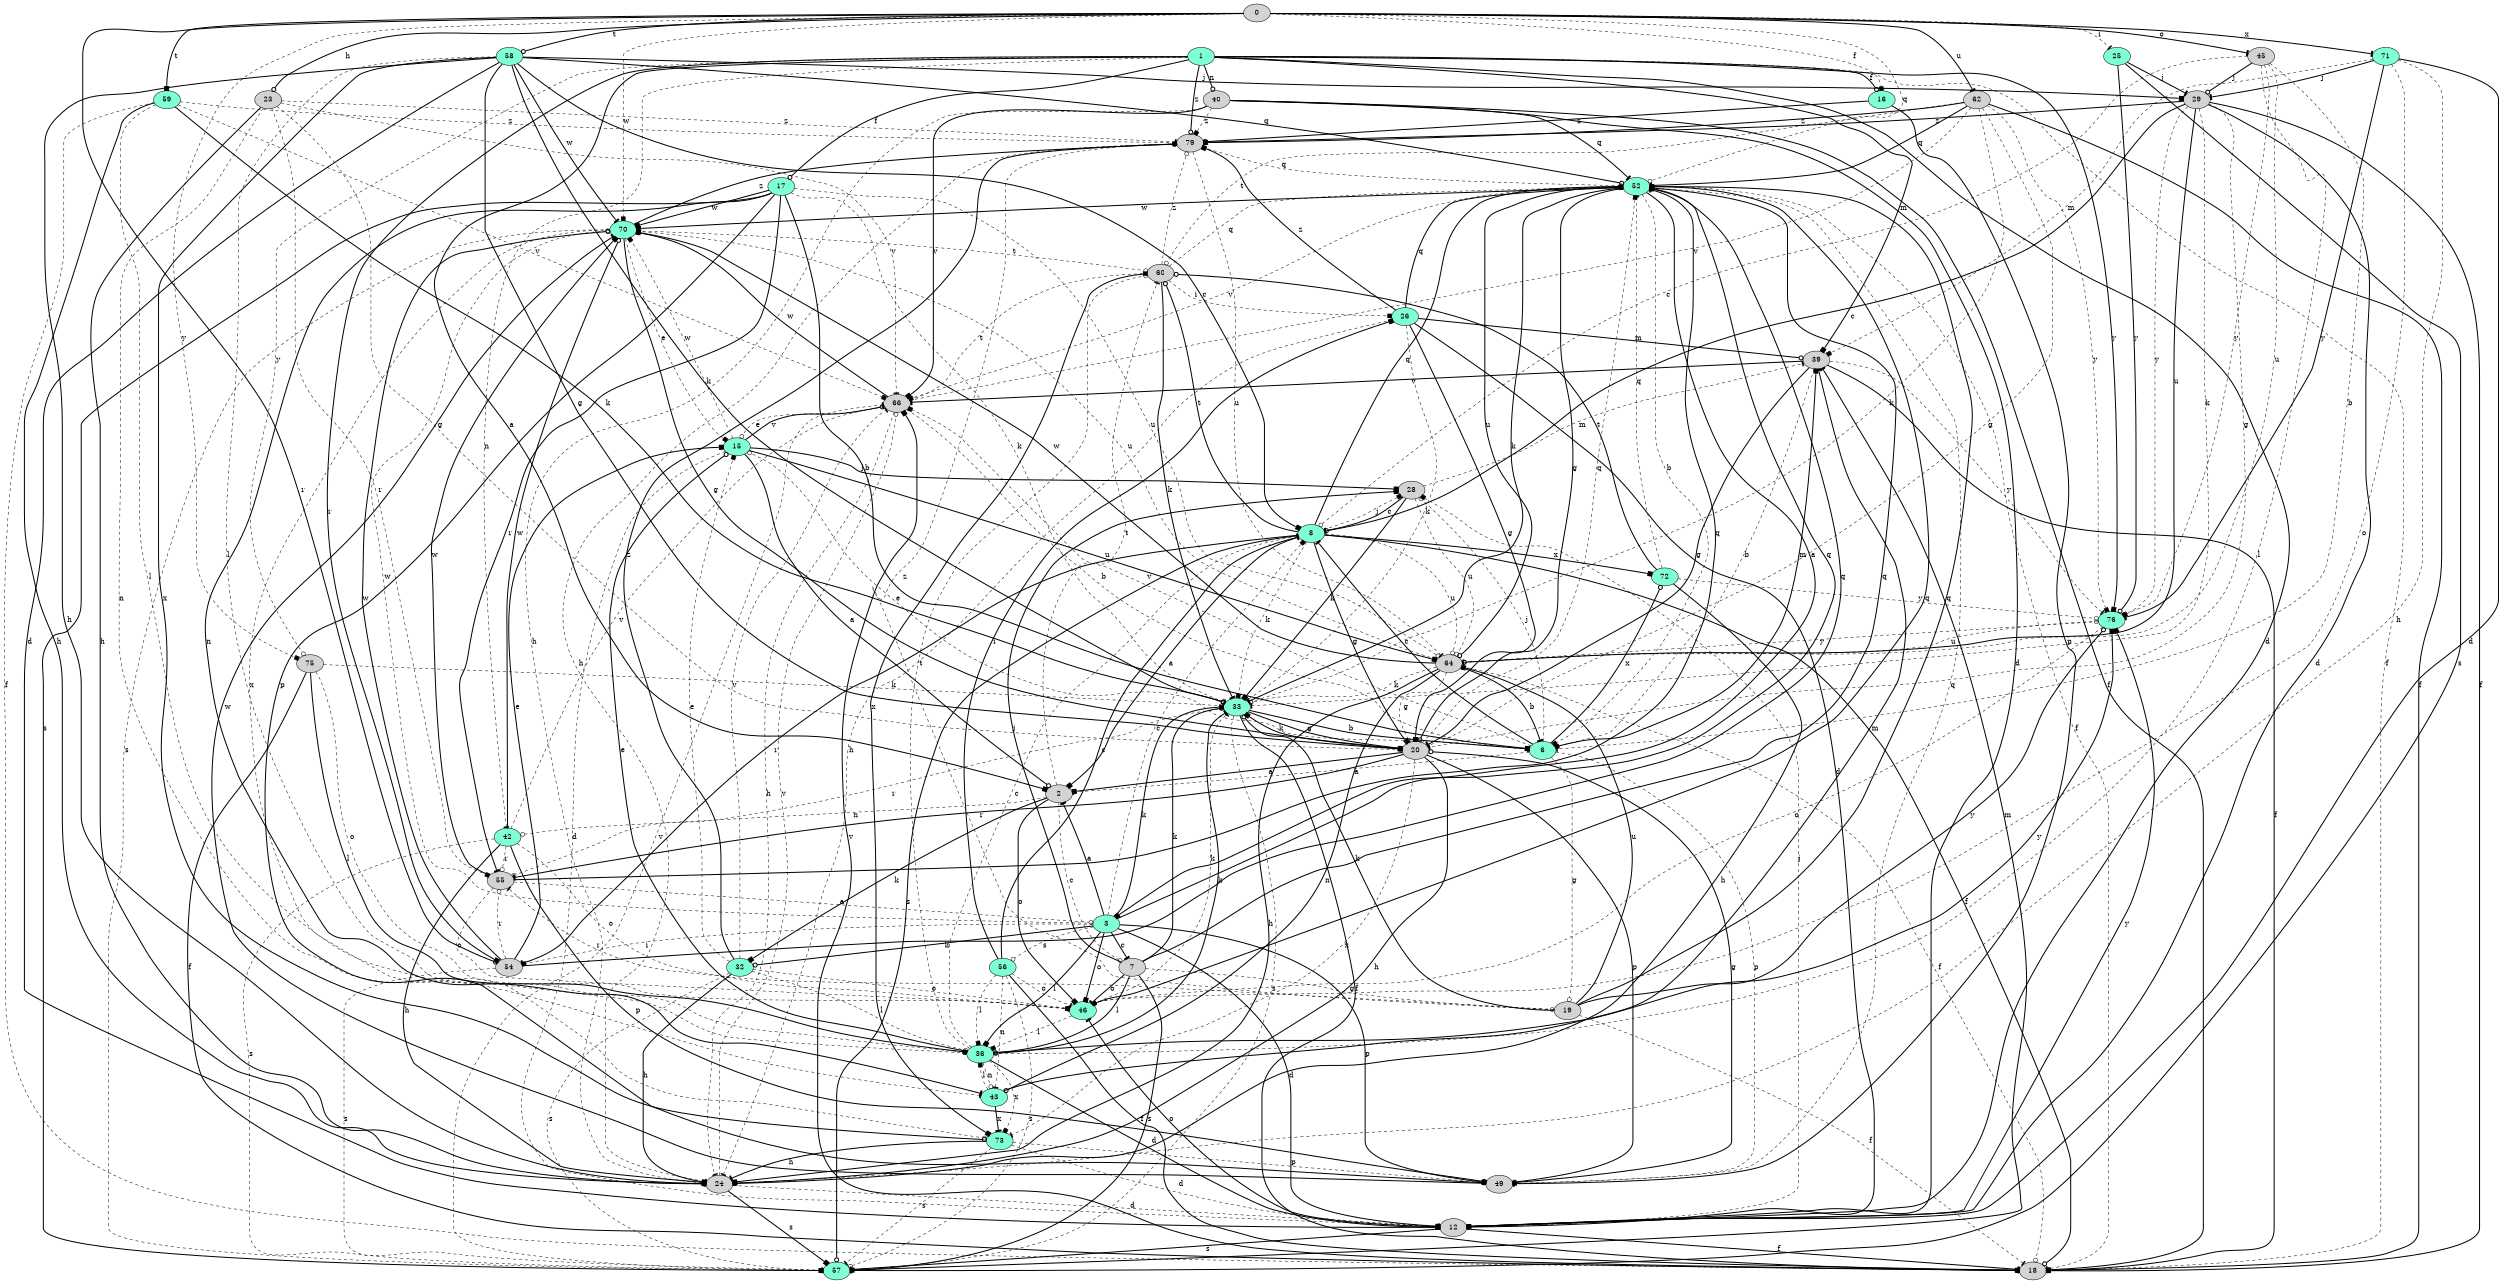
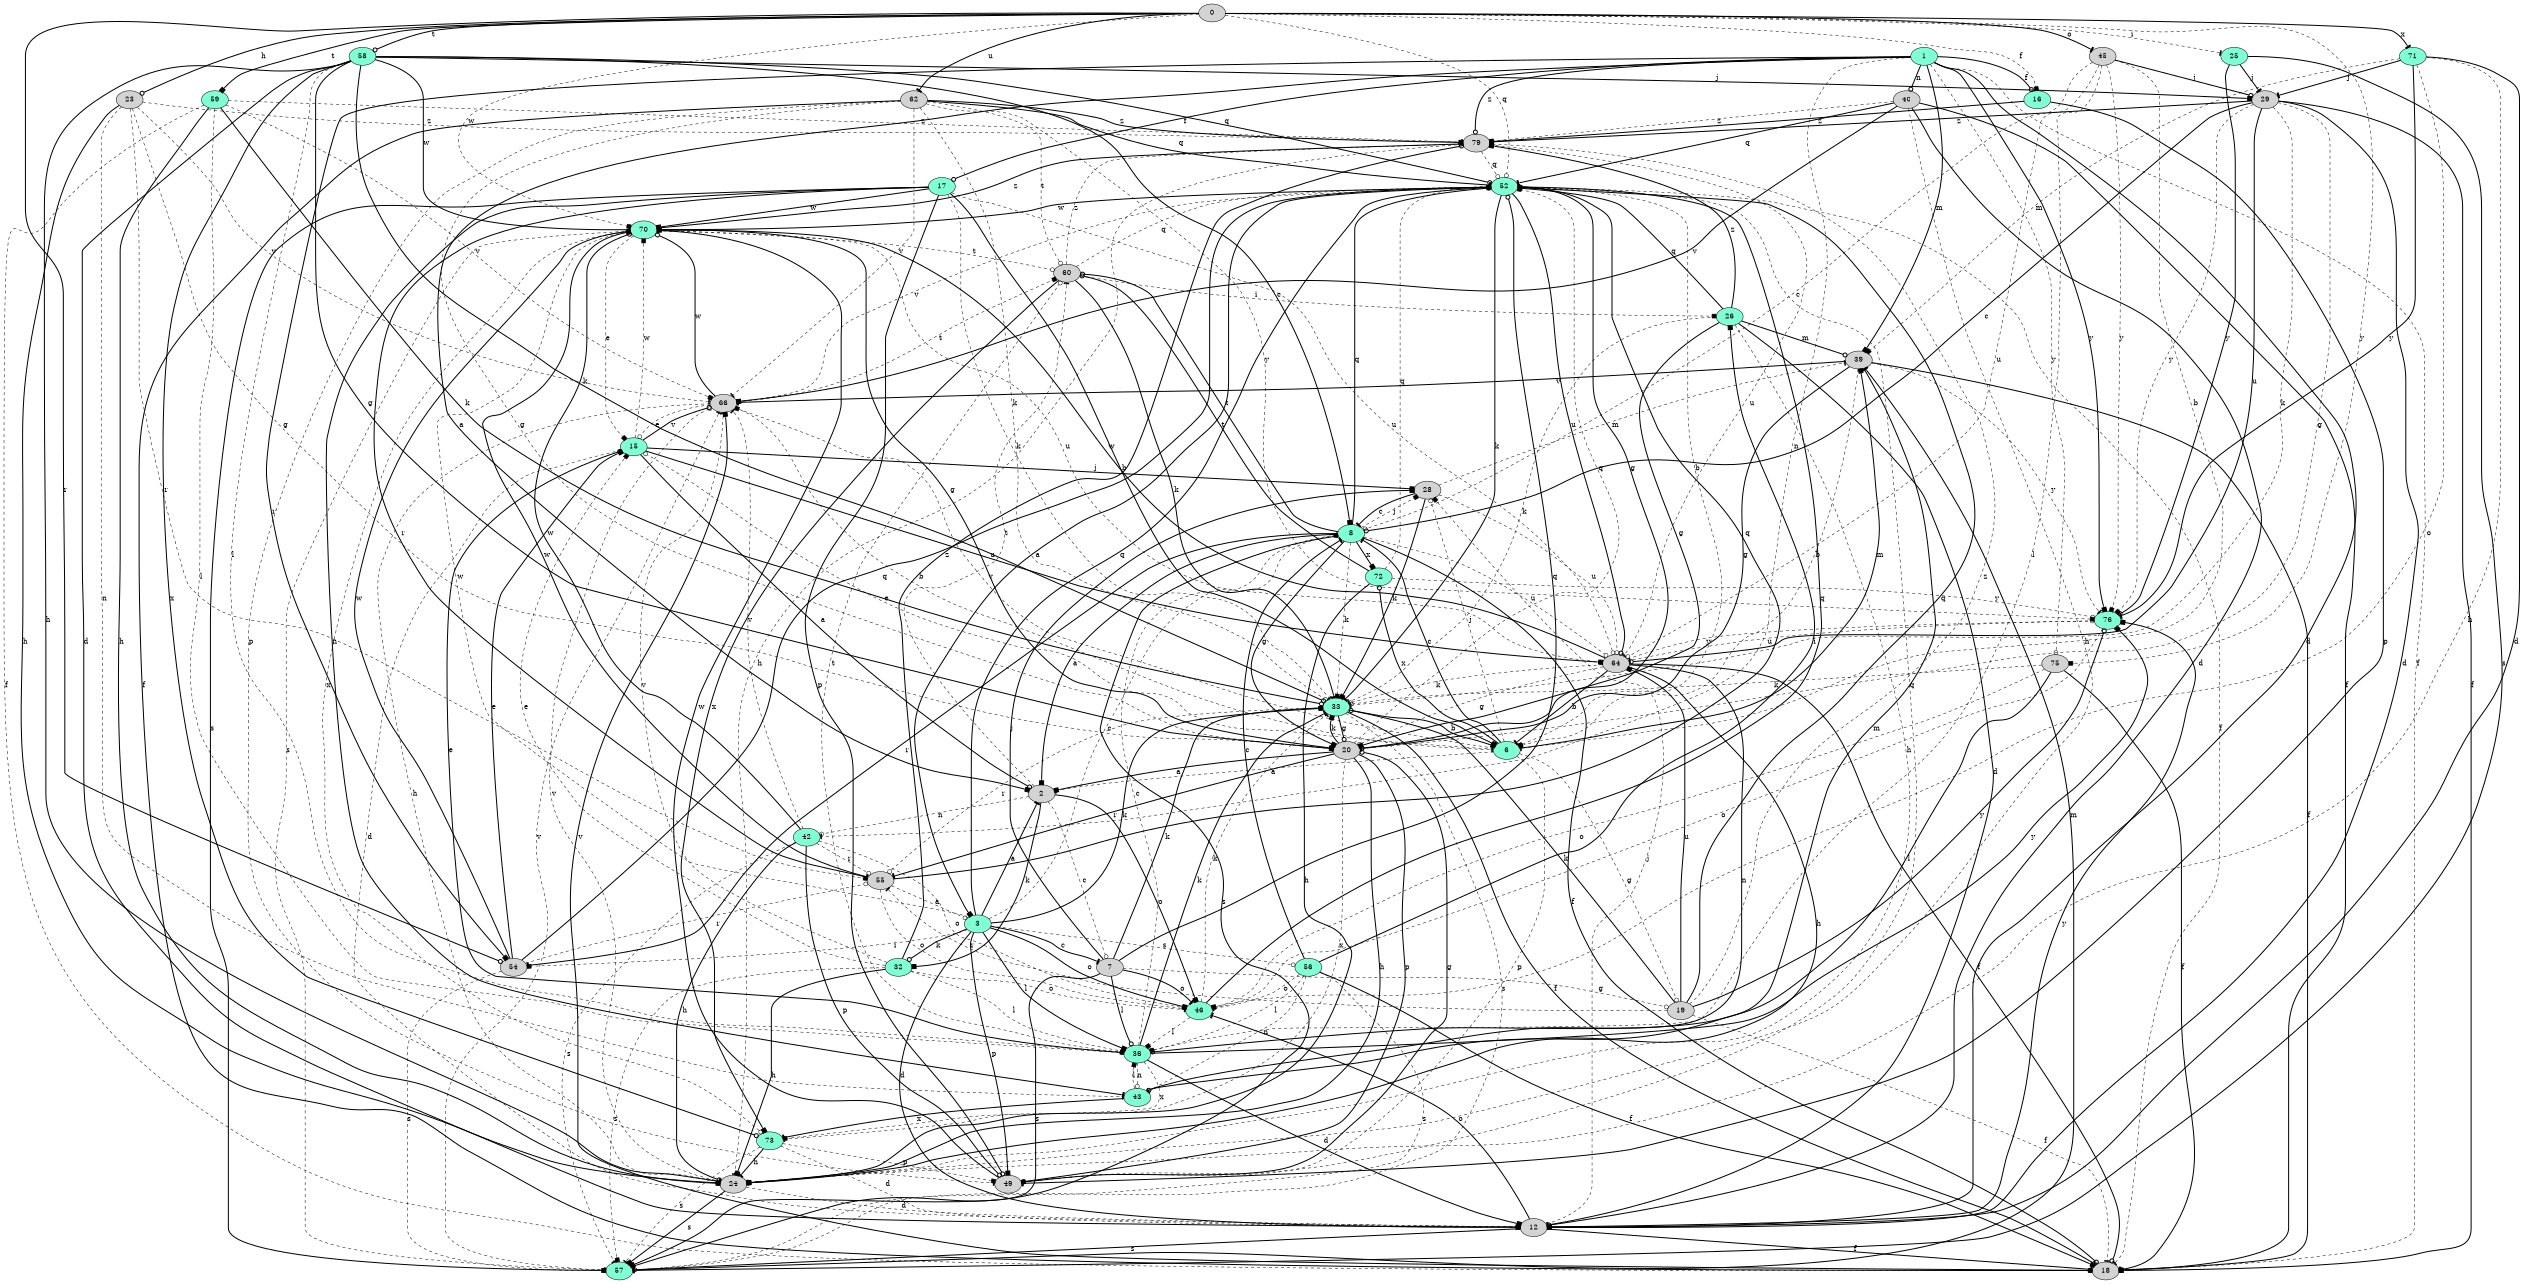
edge "62" -> "49": added, label "p"
edge "64" -> "18": style dashed -> bold
